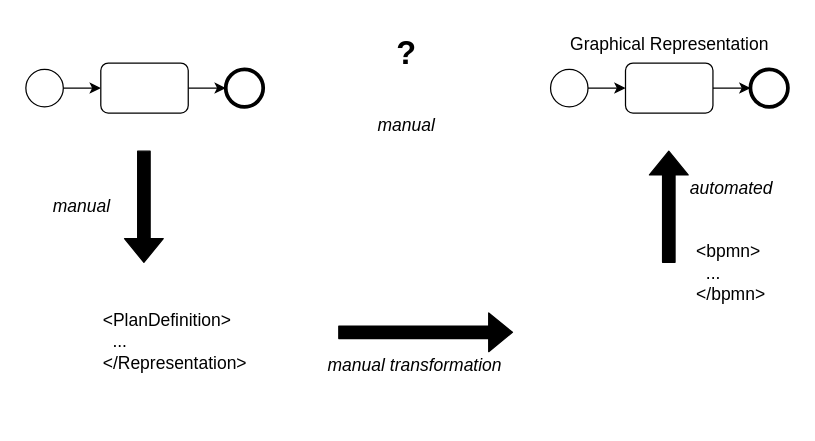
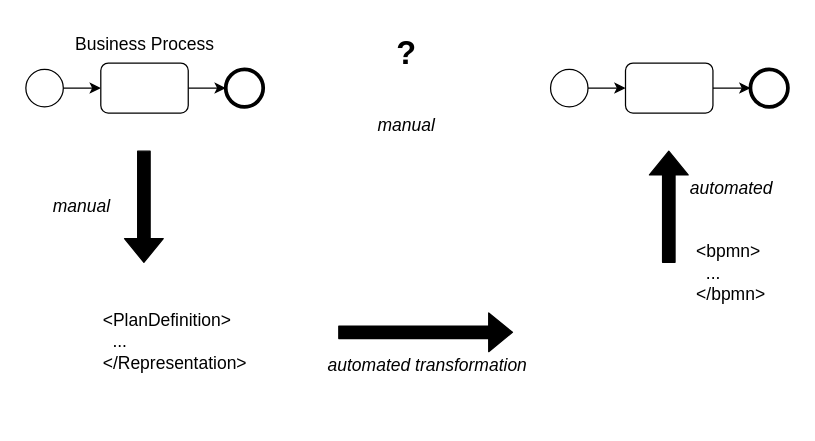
node "Business Process": added
node "Graphical Representation": removed
node "manual transformation": label "manual transformation" -> "automated transformation"
